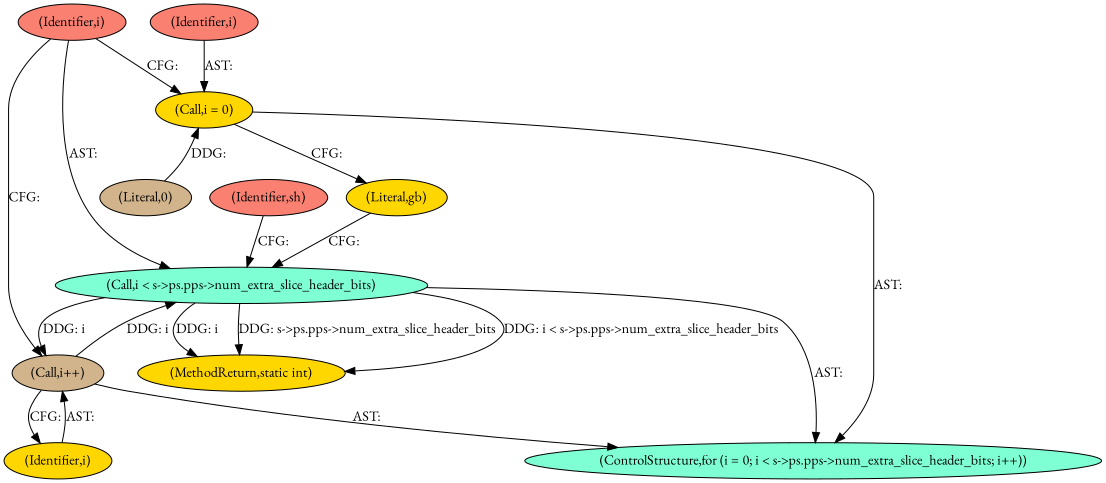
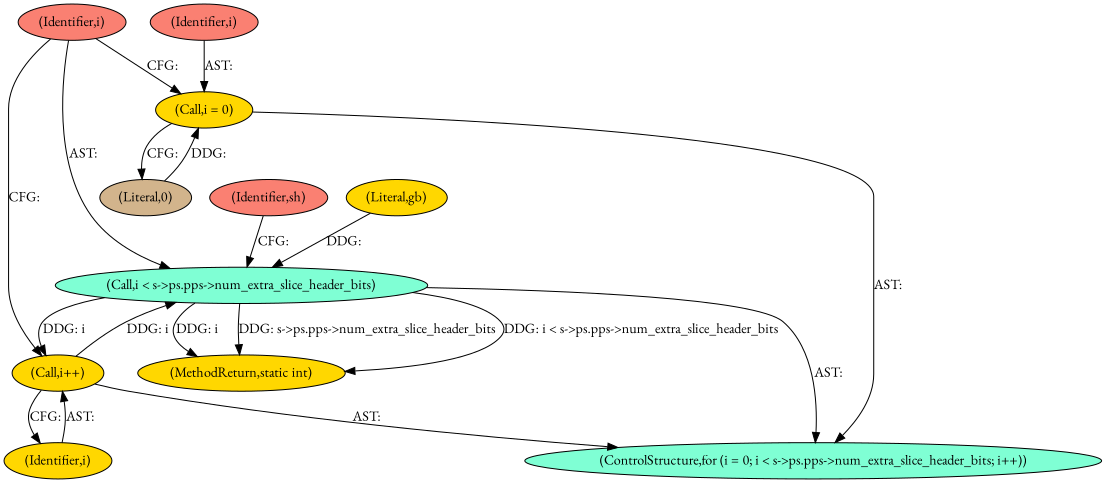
edge "(Call,i = 0)" -> "(Literal,gb)": now "(Call,i = 0)" -> "(Literal,0)"
edge "(Literal,gb)" -> "(Call,i < s->ps.pps->num_extra_slice_header_bits)": label "CFG: " -> "DDG: "
node "(Call,i++)": fillcolor tan -> gold
